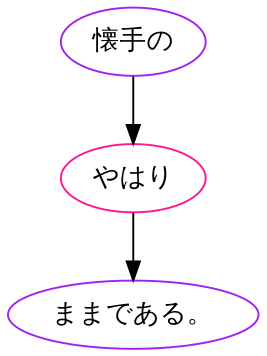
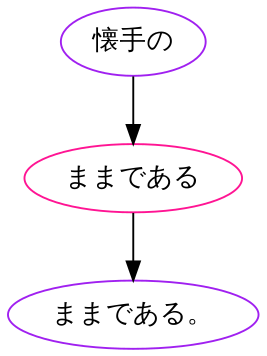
node "やはり": label "やはり" -> "ままである"
